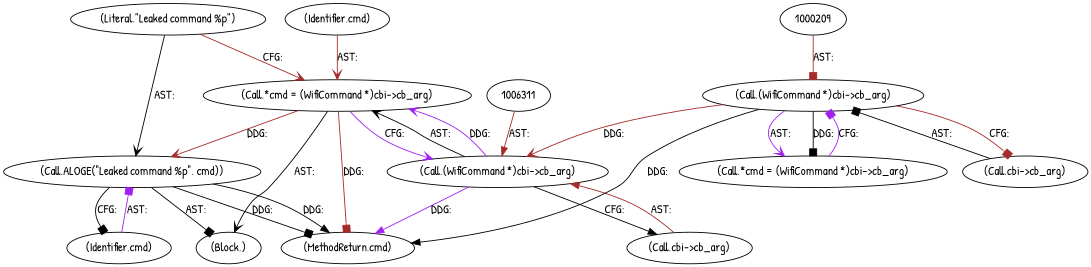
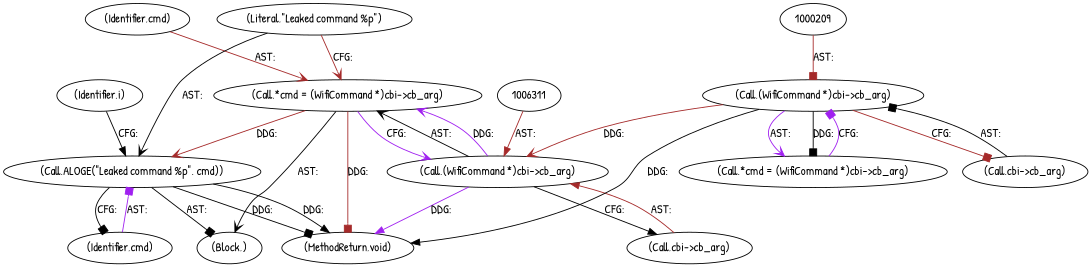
node "(Identifier,i)": added
node "(MethodReturn,cmd)": label "(MethodReturn,cmd)" -> "(MethodReturn,void)"
